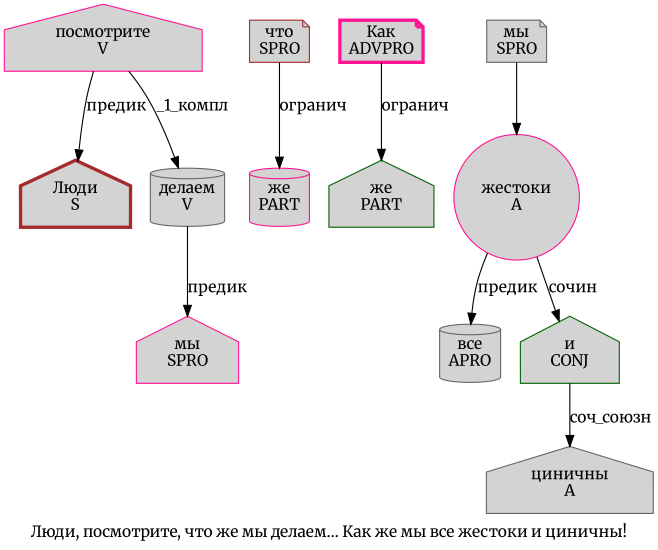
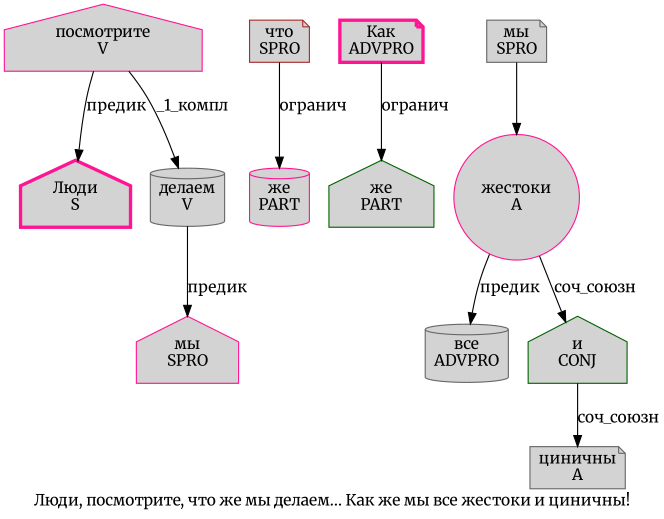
node "Люди S": color brown -> deeppink
edge "жестоки A" -> "и CONJ": label "сочин" -> "соч_союзн"
node "все APRO": label "все APRO" -> "все ADVPRO"
node "циничны A": shape house -> note
